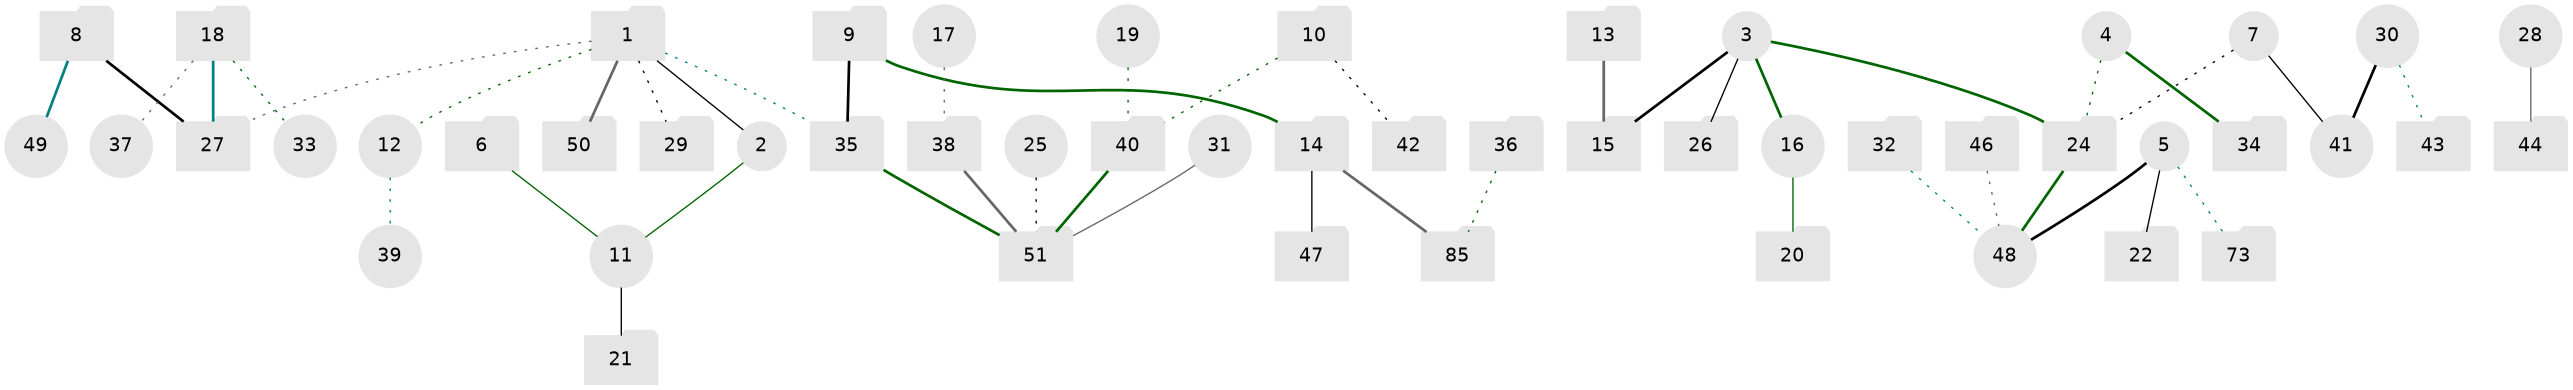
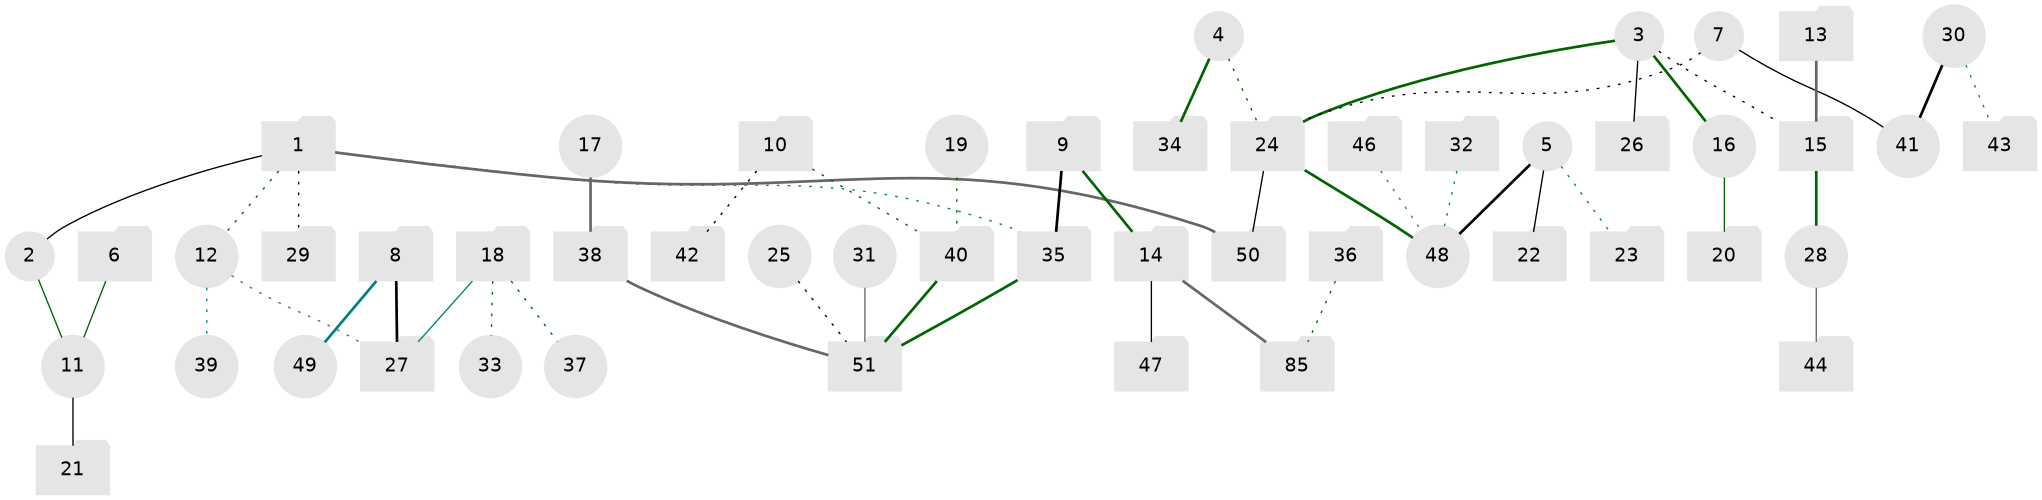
edge "1" -- "27": now "12" -- "27"
edge "3" -- "15": style bold -> dotted
edge "18" -- "37": color gray40 -> darkgreen
edge "18" -- "27": style bold -> solid
edge "17" -- "38": style dotted -> bold
edge "15" -- "28": added
edge "24" -- "50": added
node "73": label "73" -> "23"
